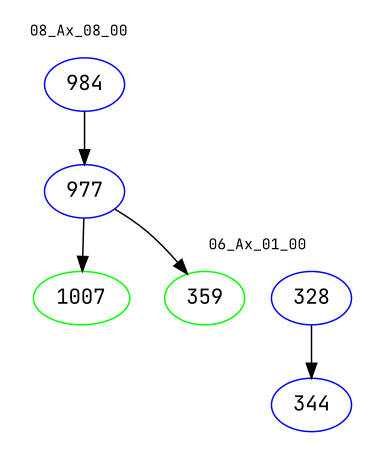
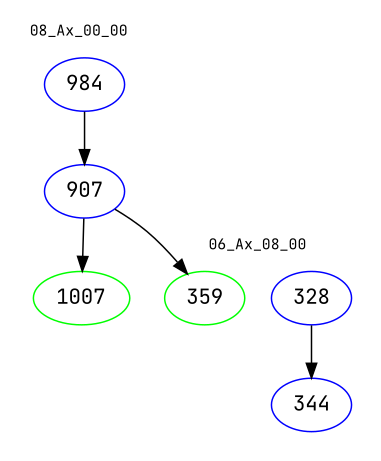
cluster "08_Ax_08_00": label "08_Ax_08_00" -> "08_Ax_00_00"
node "977": label "977" -> "907"
cluster "06_Ax_01_00": label "06_Ax_01_00" -> "06_Ax_08_00"
